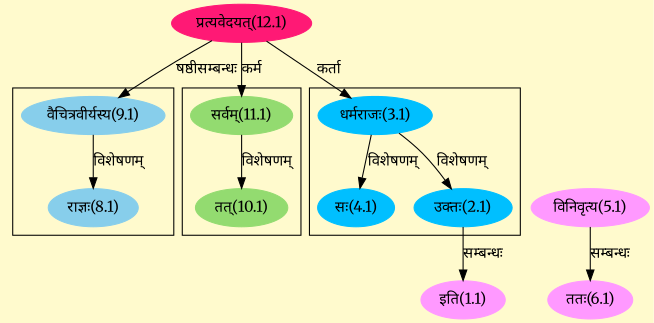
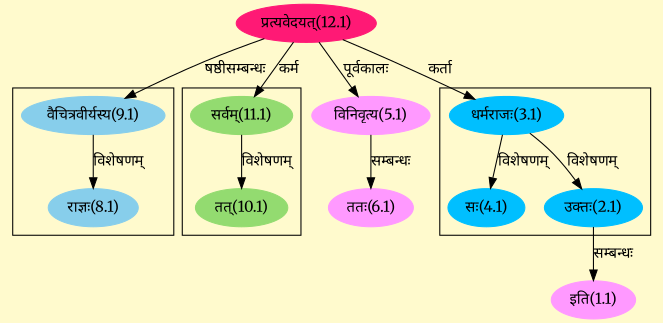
edge "प्रत्यवेदयत्(12.1)" -> "विनिवृत्य(5.1)": added, label "पूर्वकालः"
